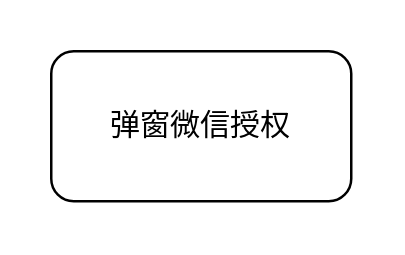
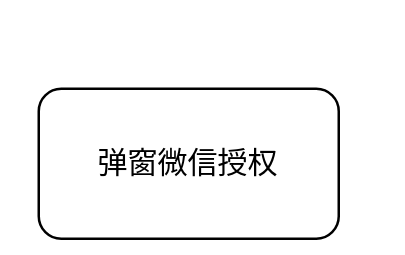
node "弹窗微信授权": moved (201, 126) -> (189, 164)
